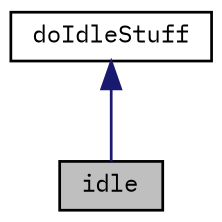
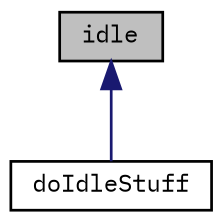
edge "idle" -> "doIdleStuff": reversed
